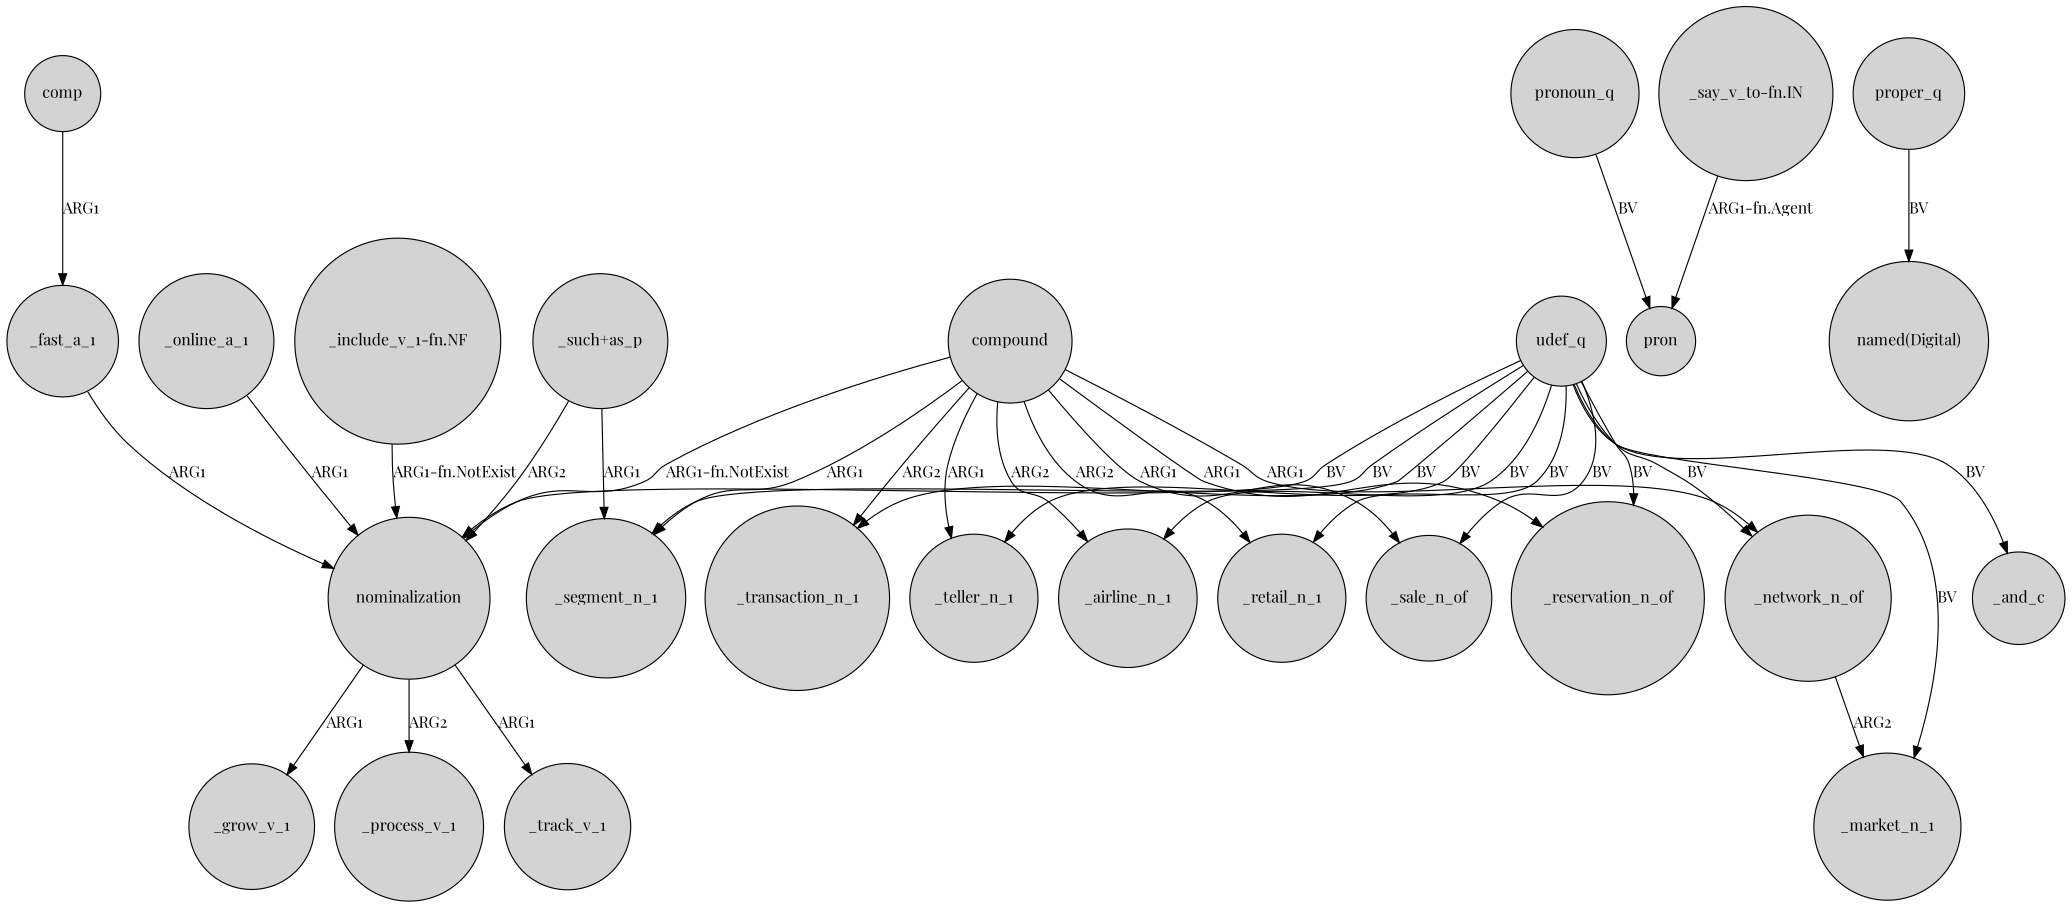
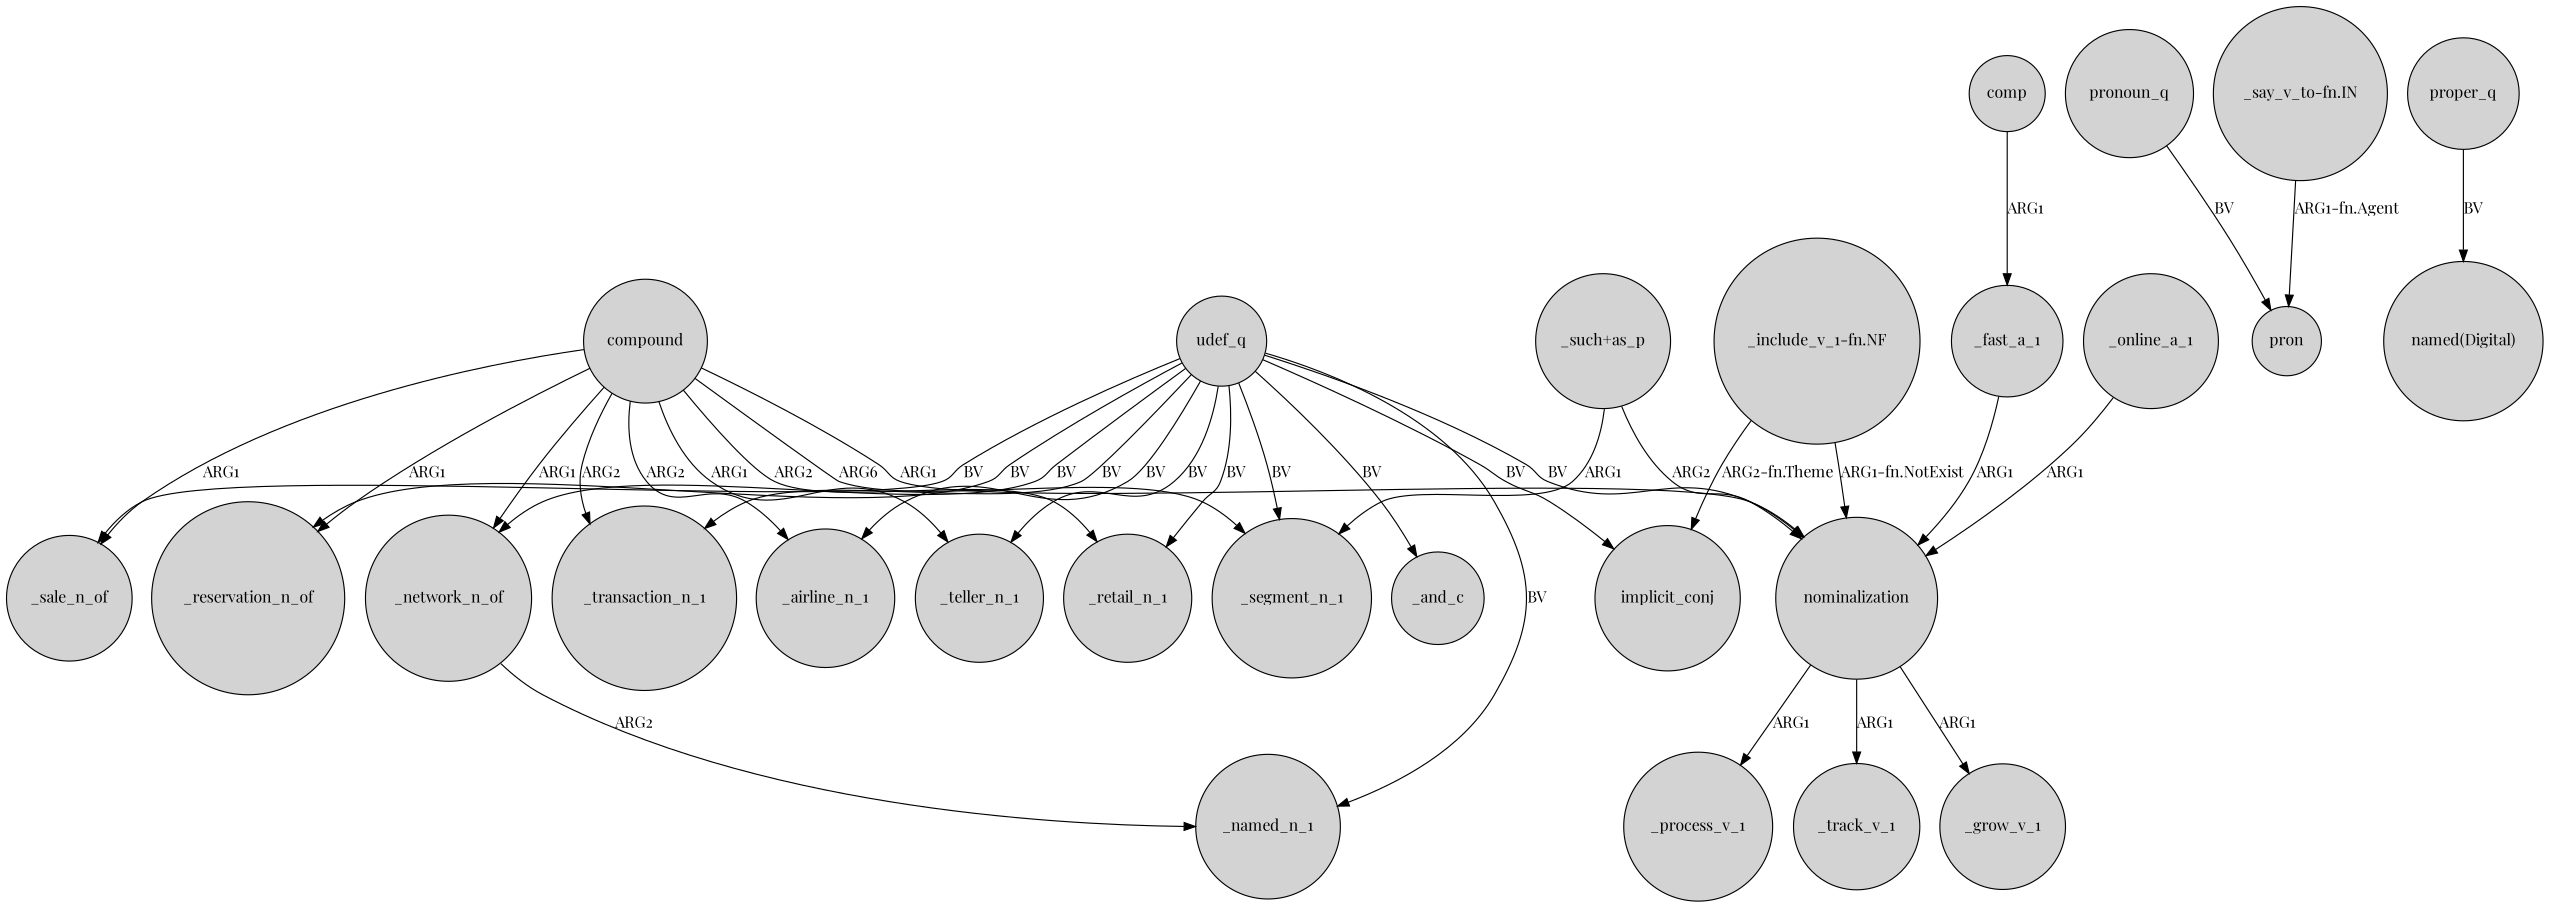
edge "compound" -> "nominalization": label "ARG1-fn.NotExist" -> "ARG1"
edge "compound" -> "_segment_n_1": label "ARG1" -> "ARG6"
node "implicit_conj": added
edge "nominalization" -> "_process_v_1": label "ARG2" -> "ARG1"
node "_market_n_1": label "_market_n_1" -> "_named_n_1"
